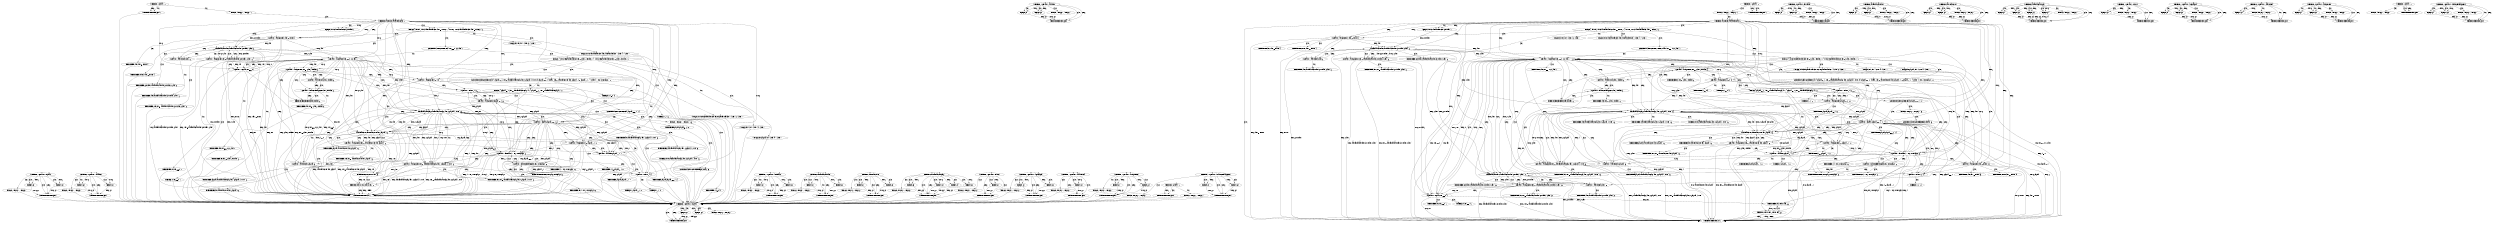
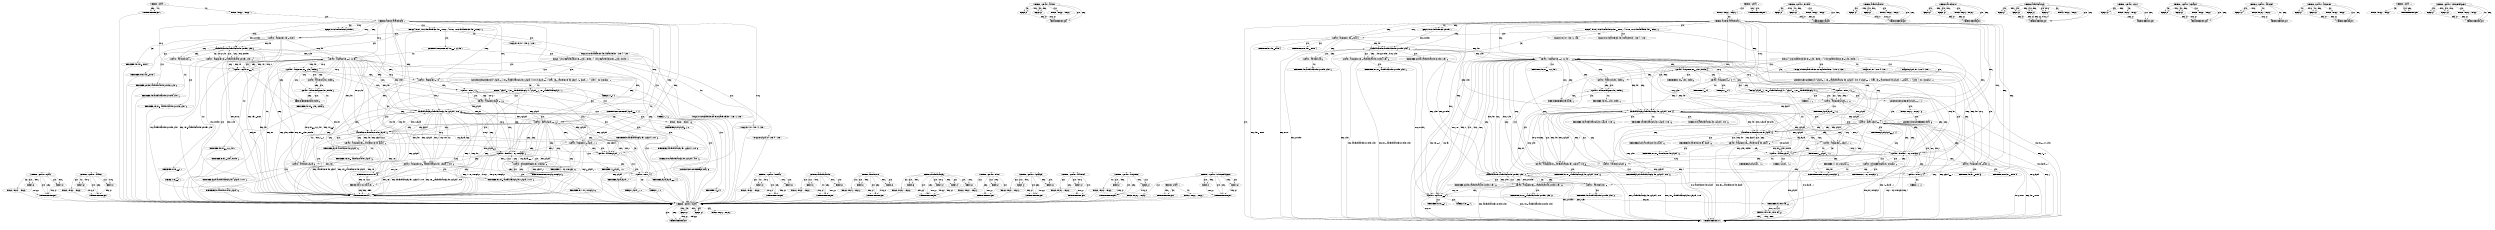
node "(CONTROL_STRUCTURE,WHILE,while (res == 0 && dev))": removed
